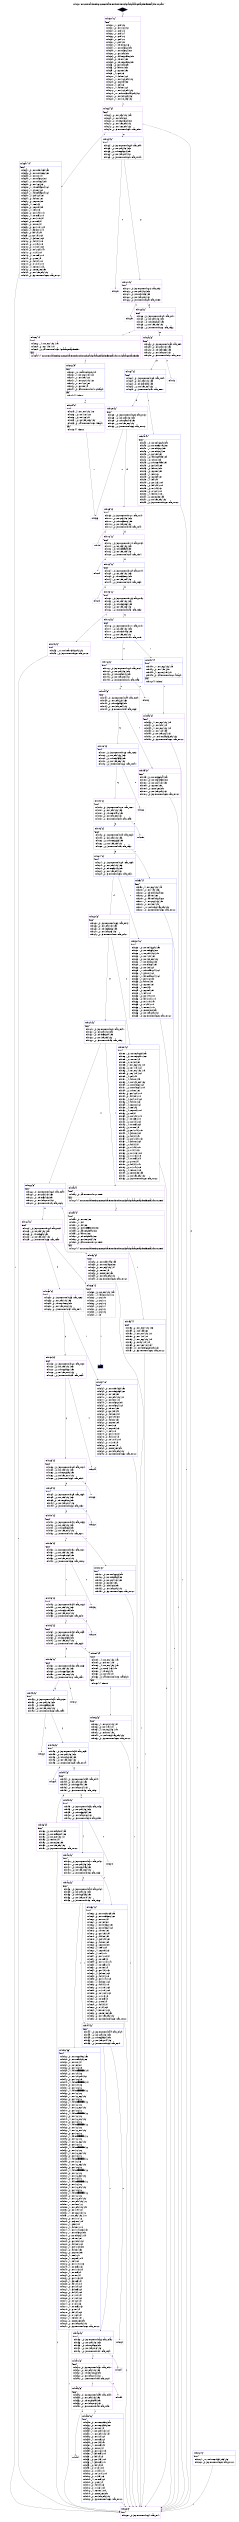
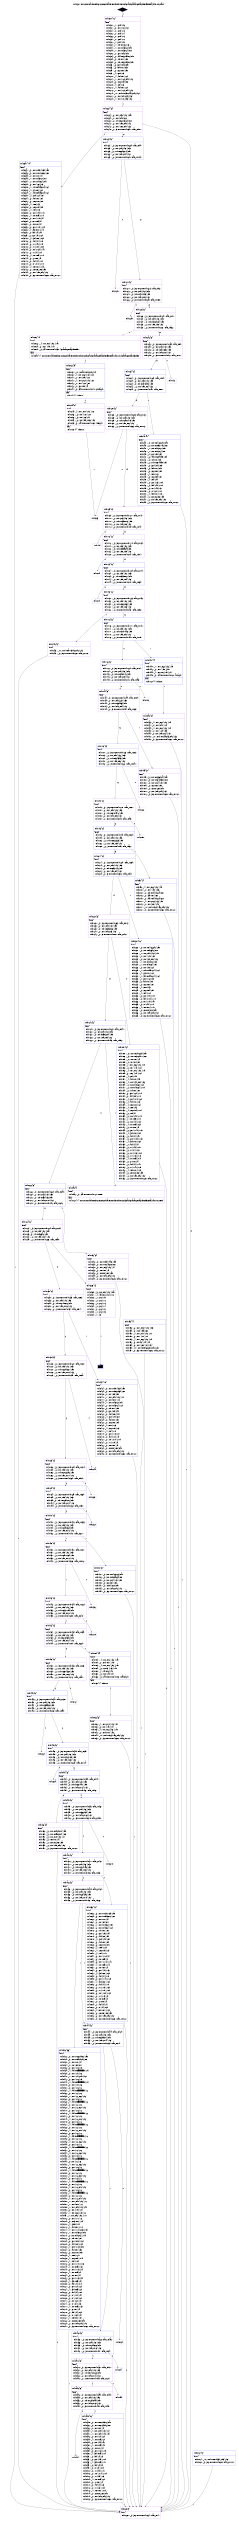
node "0x401fab [40]": removed
